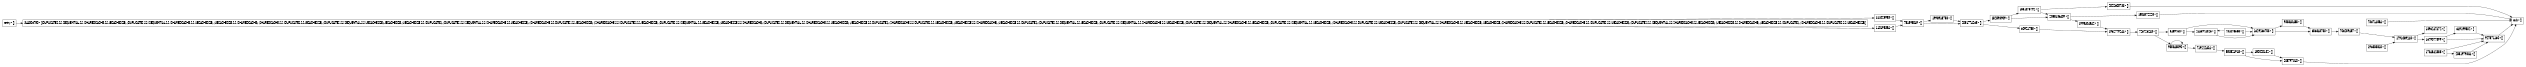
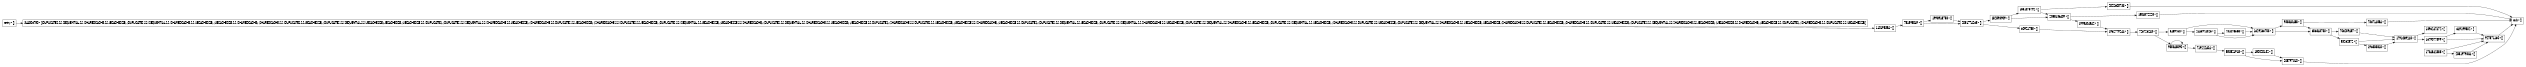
node "411025983 - []": removed
edge "953340488 - []" -> "736714584 - []": added
edge "731078658 - []" -> "2146974326 - []": reversed
node "83262872 - []": added
